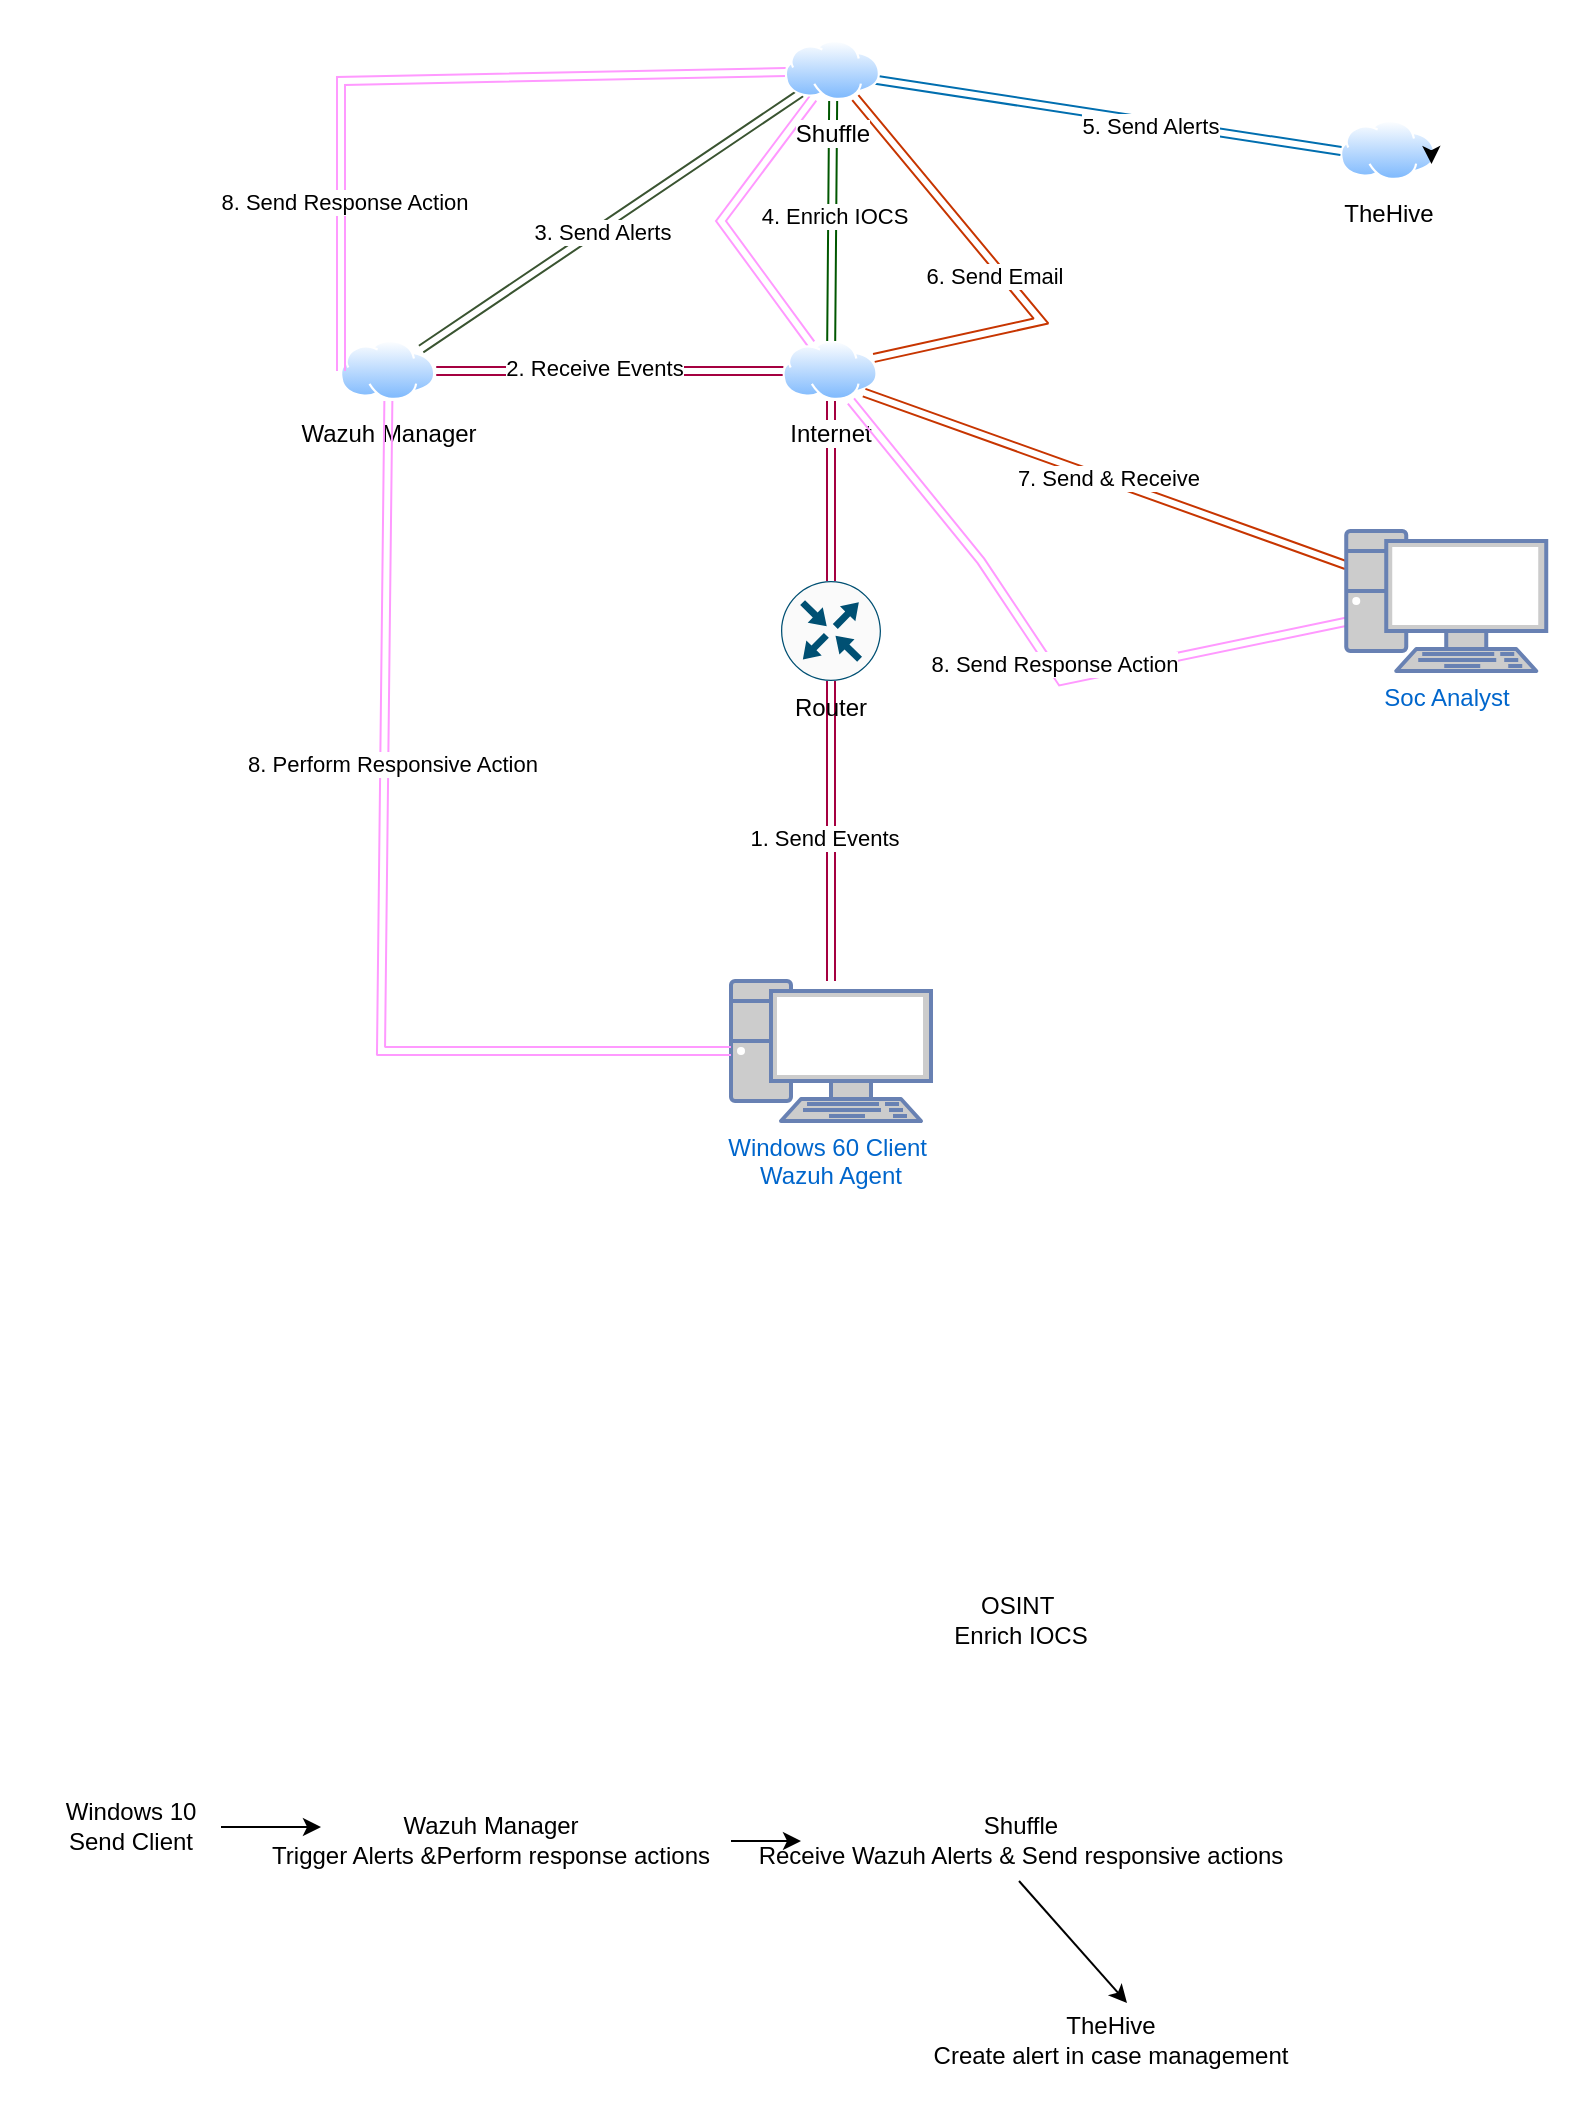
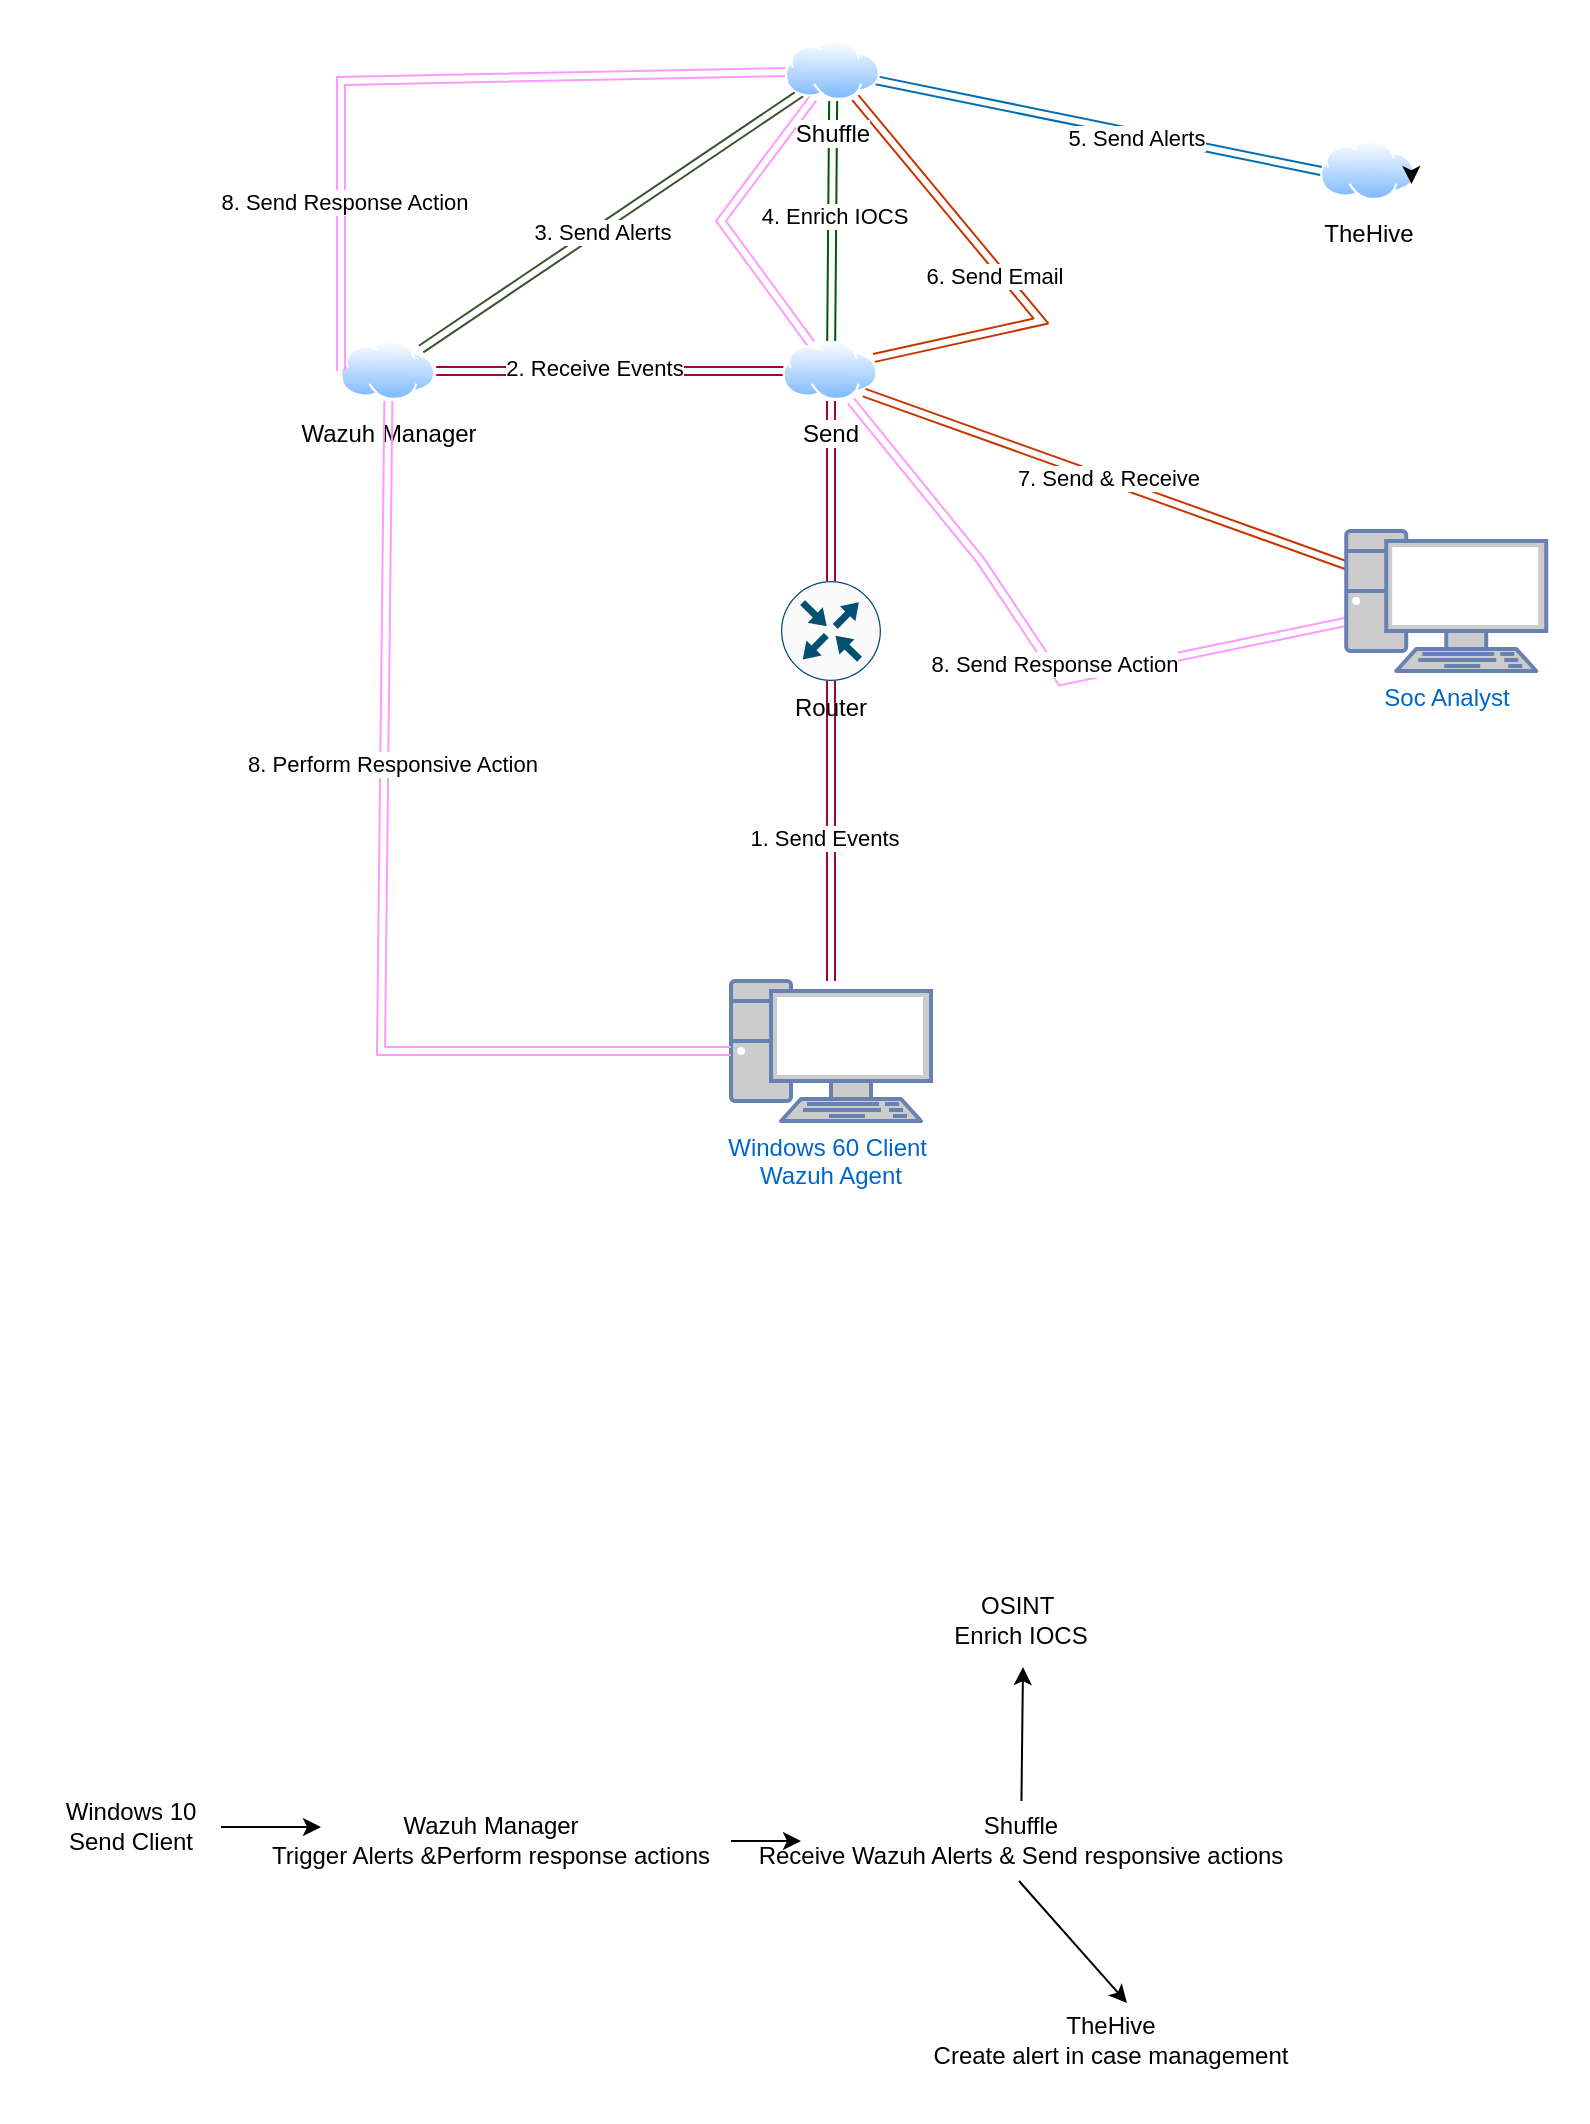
node "TheHive": moved (1389, 151) -> (1369, 171)
node "Internet": label "Internet" -> "Send"
edge "Shuffle Receive Wazuh Alerts & Send responsive actions" -> "OSINT Enrich IOCS": added
